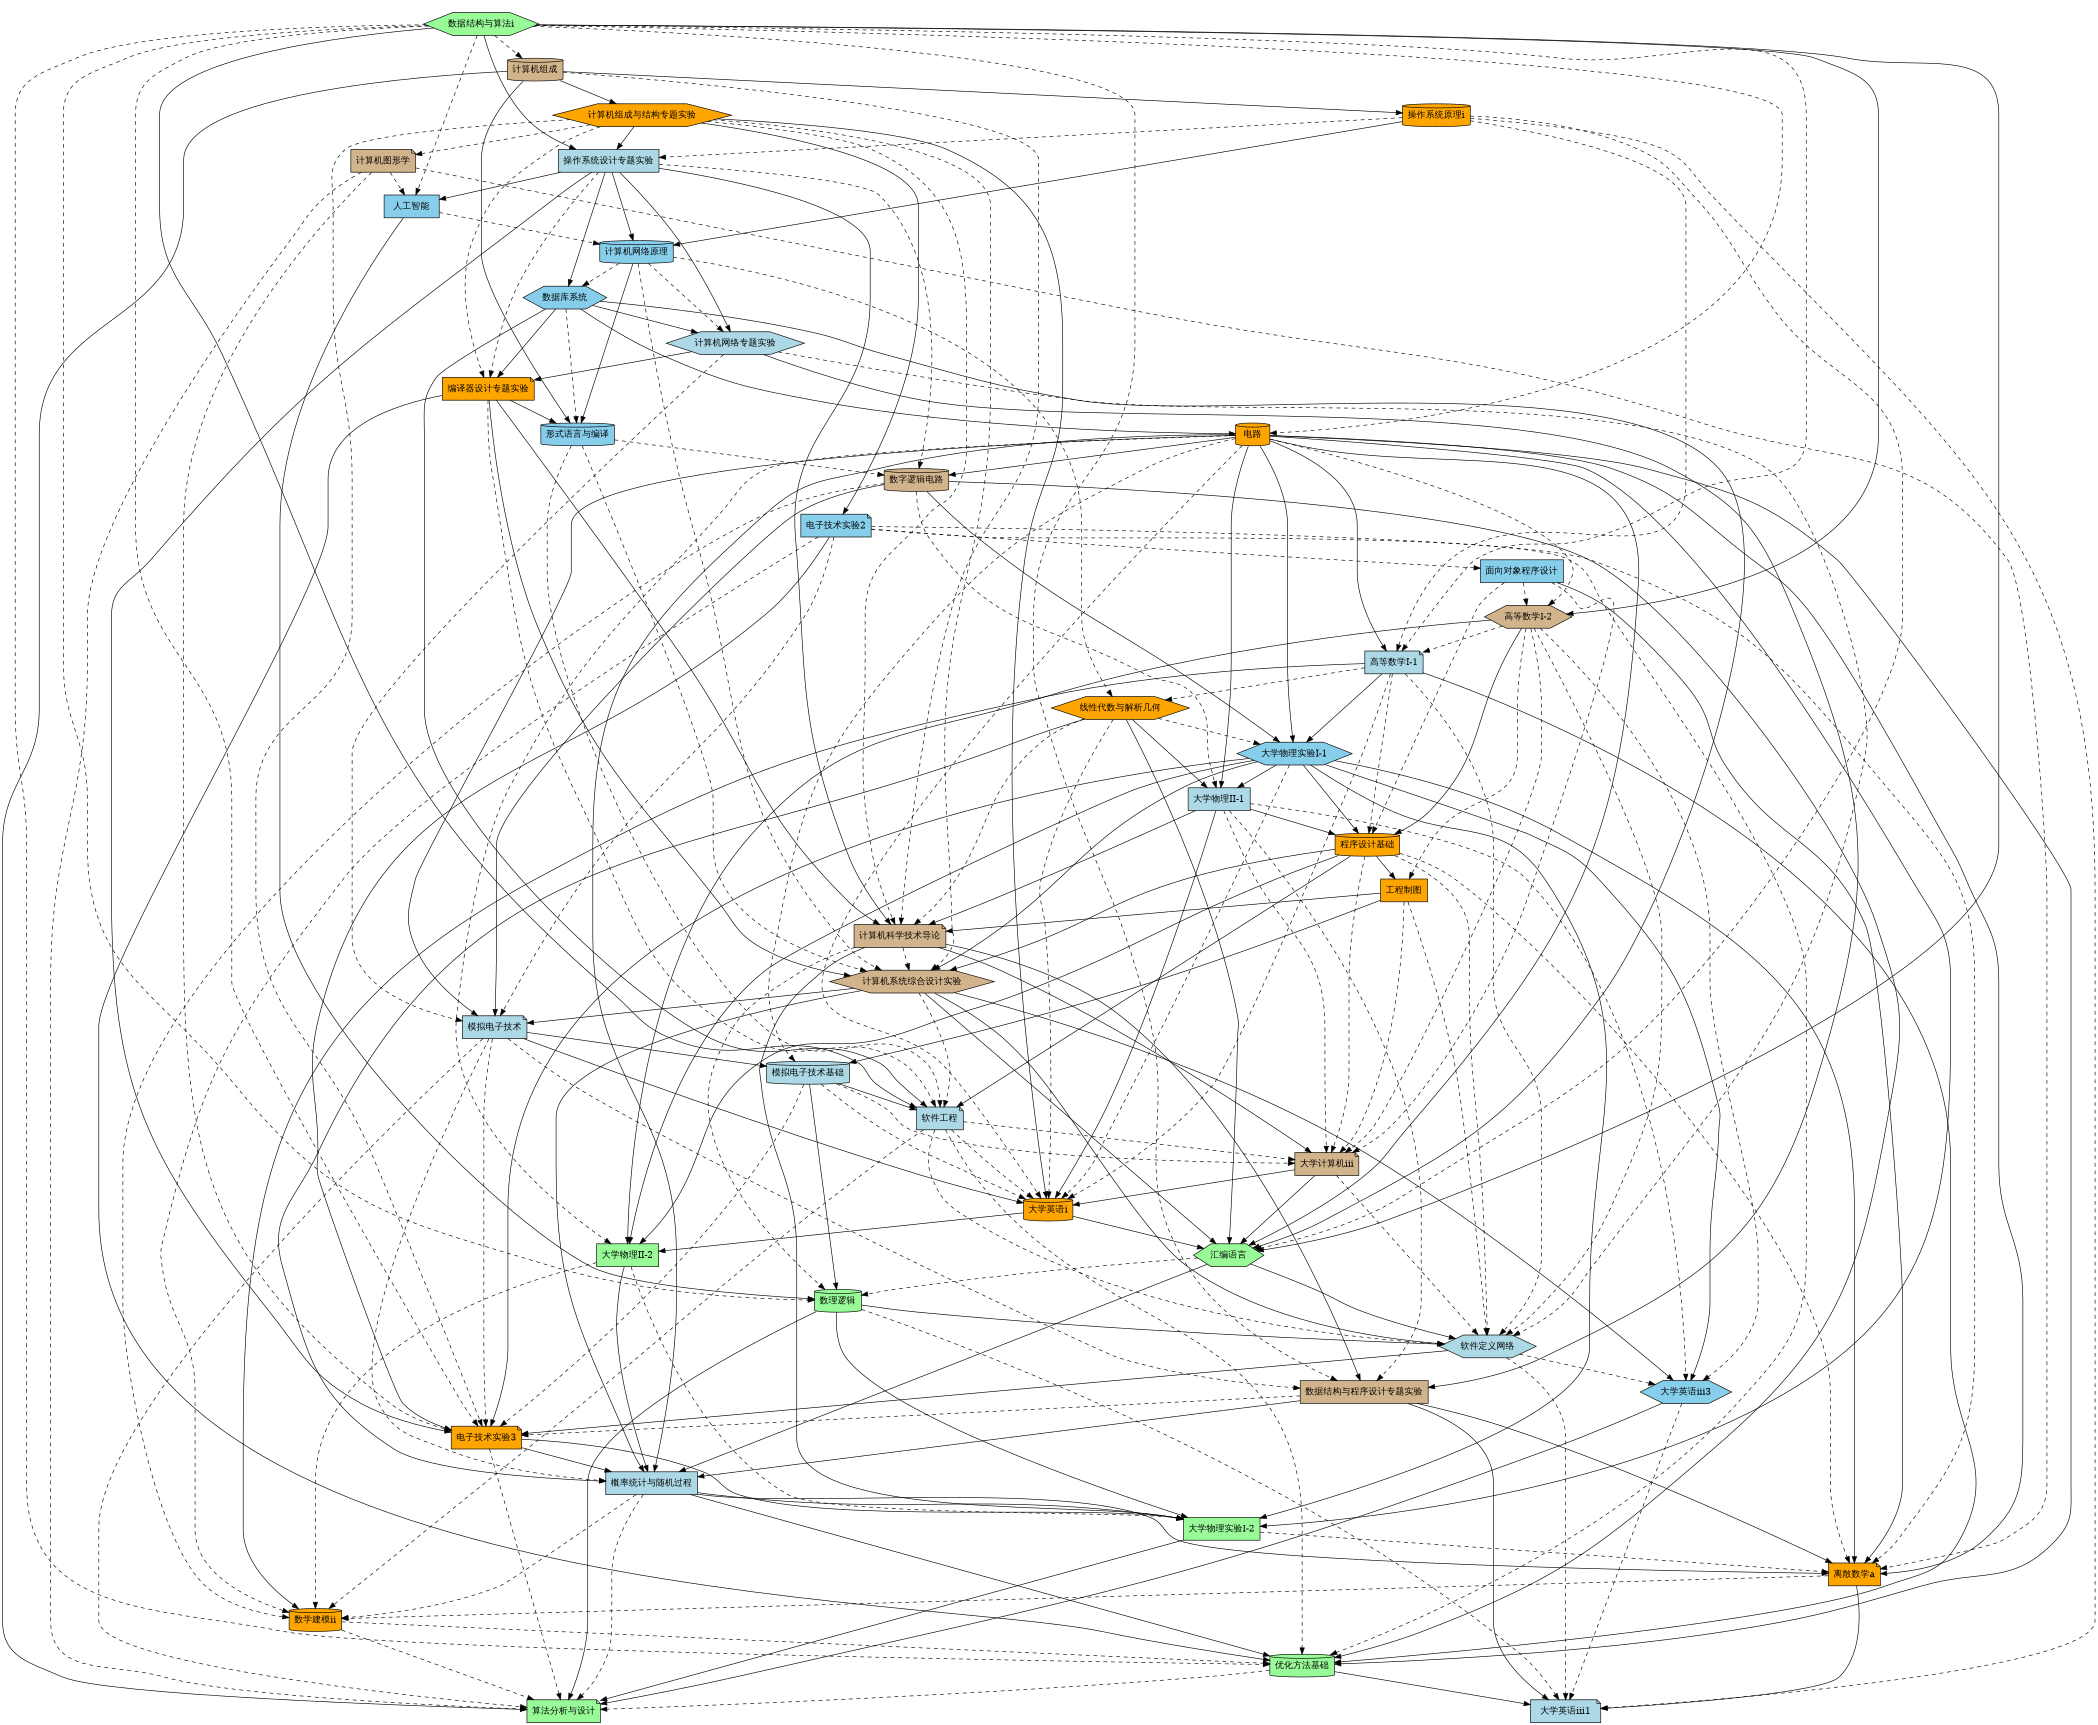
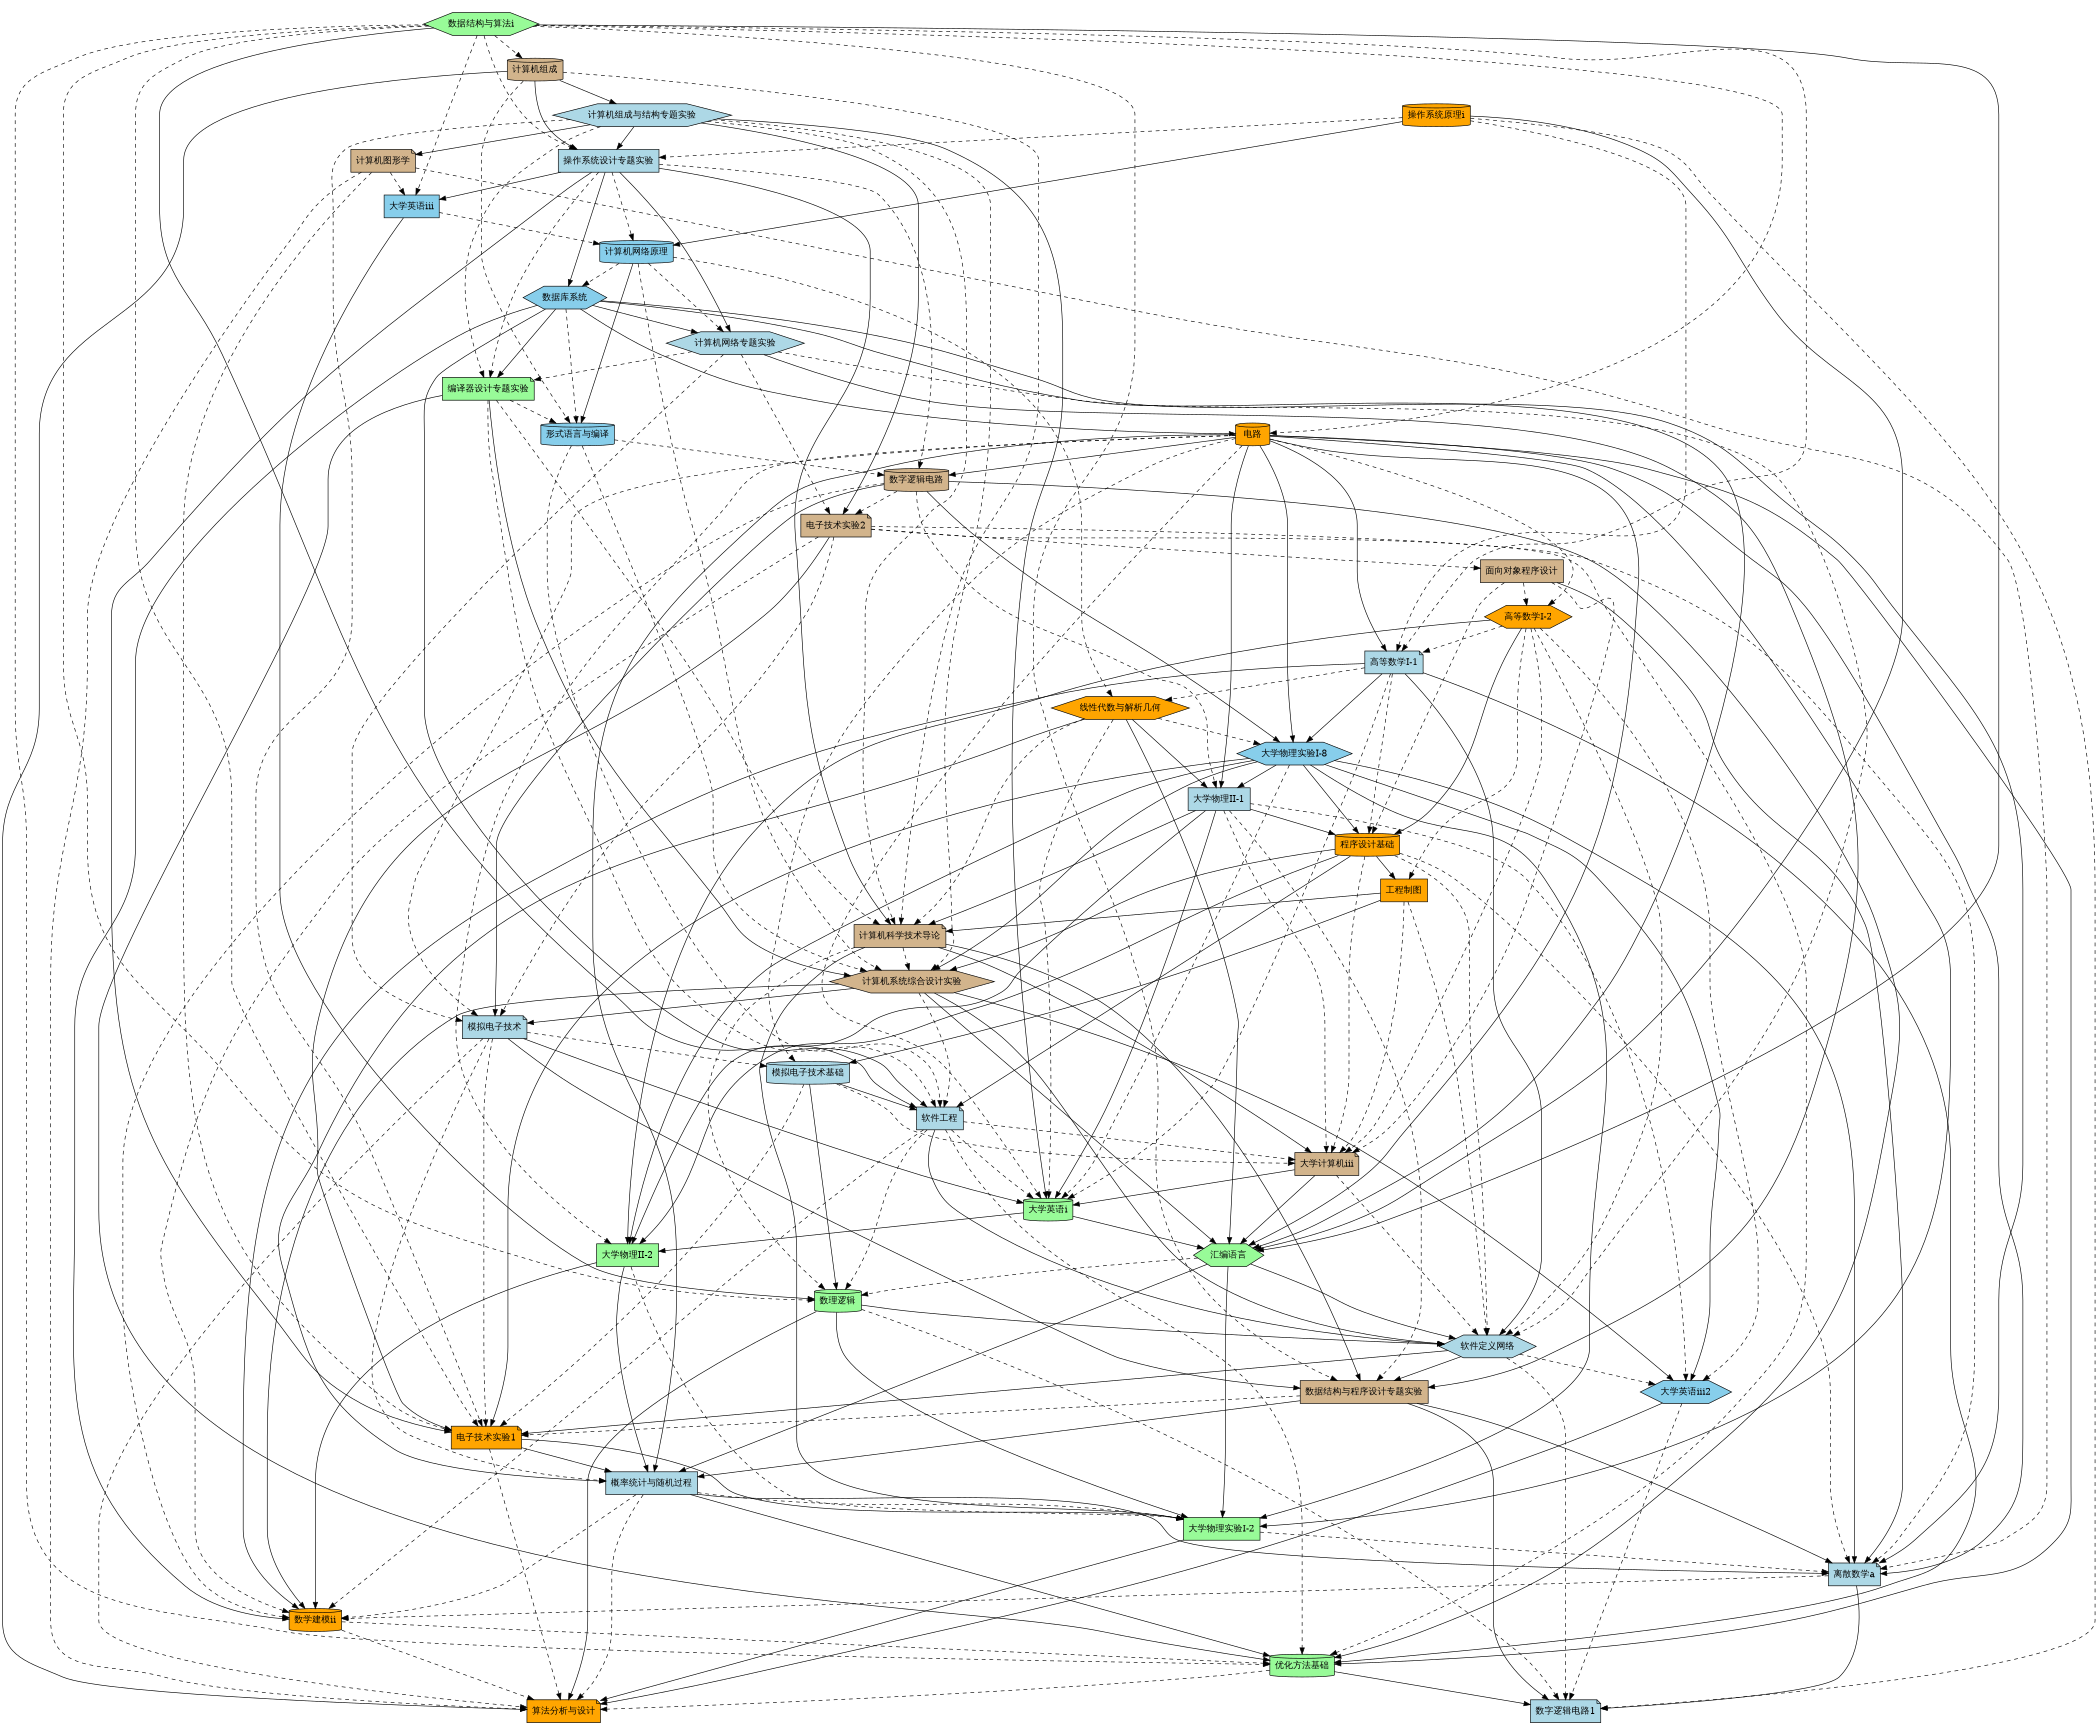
edge "数据结构与算法i" -> "高等数学I-2": removed
edge "计算机组成" -> "操作系统原理i": now "计算机组成" -> "操作系统设计专题实验"
edge "数据结构与算法i" -> "操作系统设计专题实验": style solid -> dashed
node "计算机组成与结构专题实验": fillcolor orange -> lightblue
edge "计算机组成与结构专题实验" -> "计算机图形学": style dashed -> solid
edge "操作系统设计专题实验" -> "计算机网络原理": style solid -> dashed
node "人工智能": label "人工智能" -> "大学英语iii"
edge "计算机组成" -> "形式语言与编译": style solid -> dashed
edge "计算机网络专题实验" -> "编译器设计专题实验": style solid -> dashed
node "编译器设计专题实验": fillcolor orange -> palegreen
edge "编译器设计专题实验" -> "形式语言与编译": style solid -> dashed
edge "计算机网络专题实验" -> "电子技术实验2": added
edge "数据库系统" -> "离散数学a": added
edge "电路" -> "模拟电子技术": style solid -> dashed
edge "数字逻辑电路" -> "电子技术实验2": added
node "电子技术实验2": fillcolor skyblue -> tan
node "面向对象程序设计": fillcolor skyblue -> tan
node "高等数学I-2": fillcolor tan -> orange
edge "编译器设计专题实验" -> "计算机科学技术导论": style solid -> dashed
edge "操作系统原理i" -> "汇编语言": style dashed -> solid
node "大学物理实验I-1": label "大学物理实验I-1" -> "大学物理实验I-8"
edge "数据库系统" -> "数学建模ii": added
edge "高等数学I-1" -> "软件定义网络": style dashed -> solid
edge "大学物理II-1" -> "大学物理II-2": added
edge "模拟电子技术" -> "模拟电子技术基础": style solid -> dashed
edge "计算机系统综合设计实验" -> "概率统计与随机过程": now "计算机系统综合设计实验" -> "数学建模ii"
edge "模拟电子技术基础" -> "大学英语i": removed
edge "软件工程" -> "数理逻辑": added
node "大学英语i": fillcolor orange -> palegreen
edge "模拟电子技术" -> "数据结构与程序设计专题实验": style dashed -> solid
edge "软件工程" -> "软件定义网络": style dashed -> solid
edge "大学物理II-2" -> "数学建模ii": style dashed -> solid
edge "软件定义网络" -> "数据结构与程序设计专题实验": added
edge "汇编语言" -> "大学物理实验I-2": added
node "大学英语iii3": label "大学英语iii3" -> "大学英语iii2"
node "电子技术实验3": label "电子技术实验3" -> "电子技术实验1"
edge "概率统计与随机过程" -> "大学物理实验I-2": style solid -> dashed
node "离散数学a": fillcolor orange -> lightblue
node "算法分析与设计": fillcolor palegreen -> orange
node "大学英语iii1": label "大学英语iii1" -> "数字逻辑电路1"
